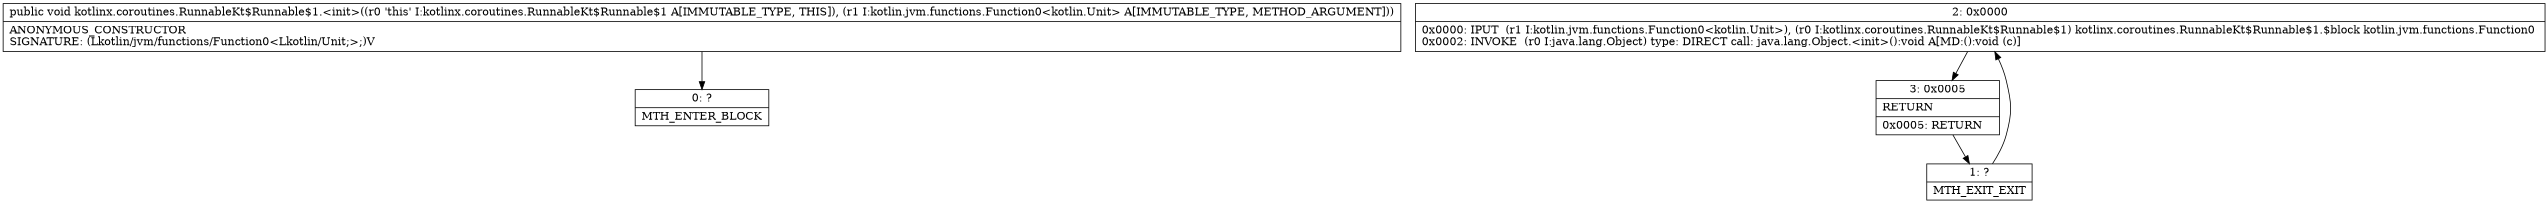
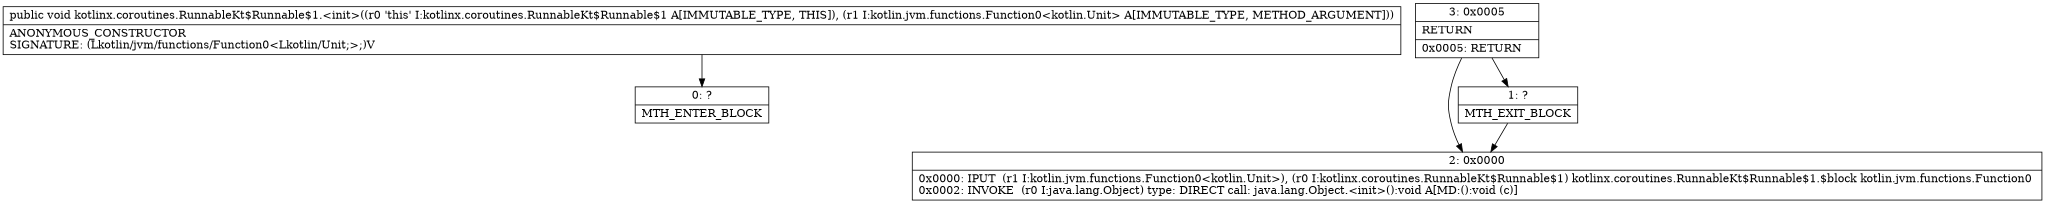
edge "2: 0x0000" -> "3: 0x0005": reversed
node "1: ?": text "MTH_EXIT_EXIT" -> "MTH_EXIT_BLOCK"
